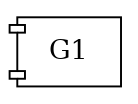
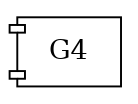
node "G1": label "G1" -> "G4"
